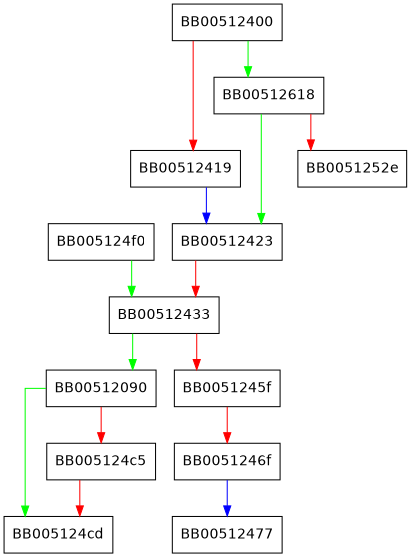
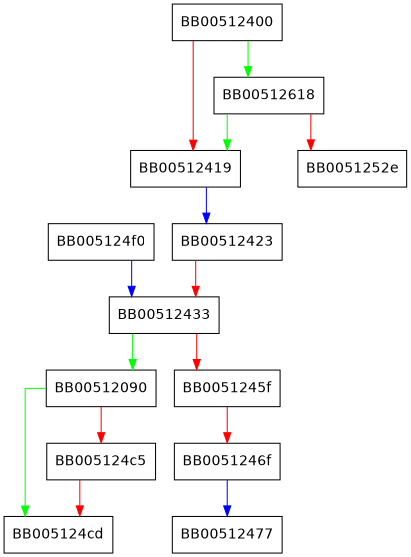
edge "BB00512618" -> "BB00512423": now "BB00512618" -> "BB00512419"
edge "BB005124f0" -> "BB00512433": color green -> blue
